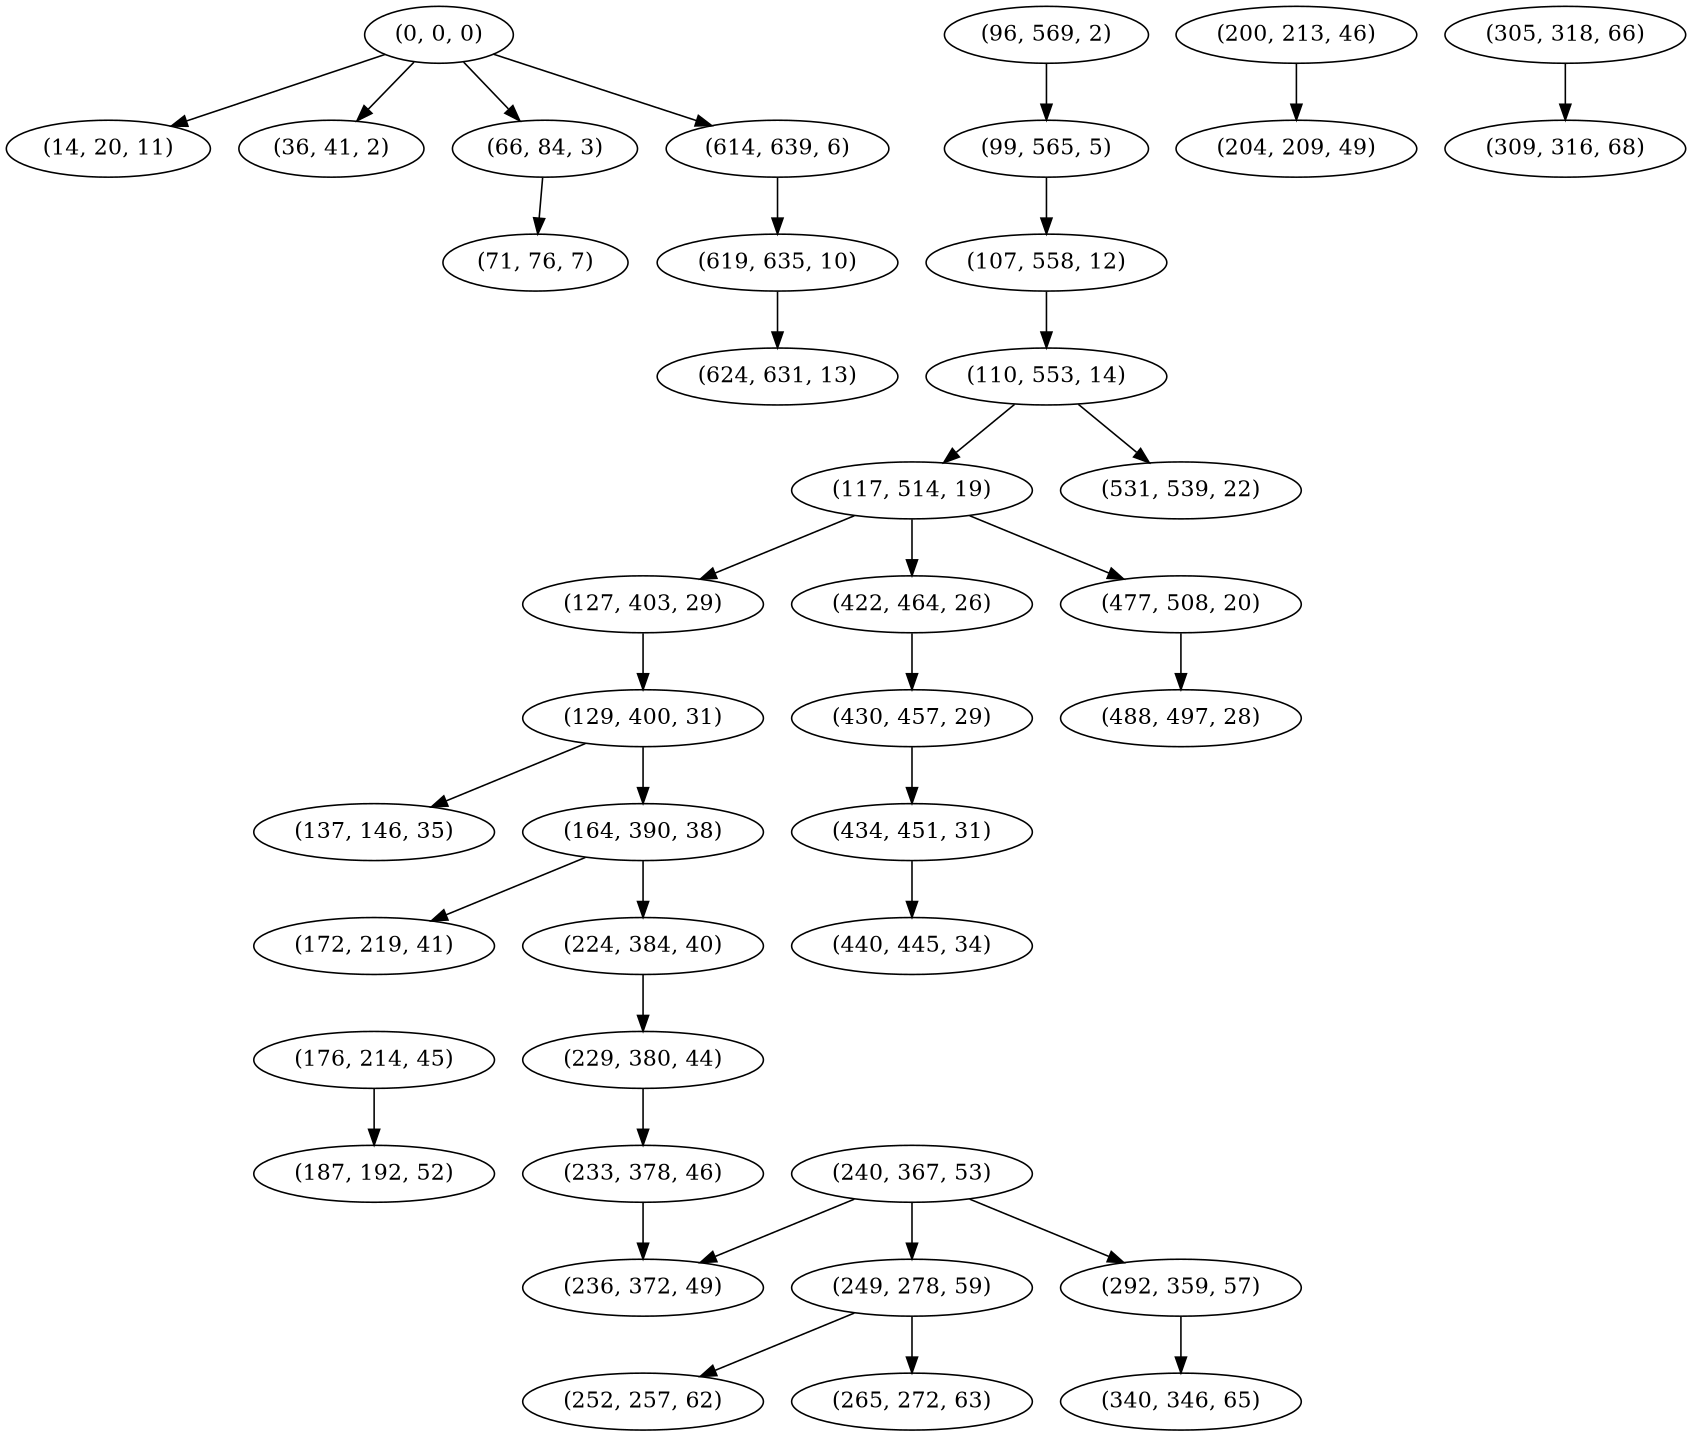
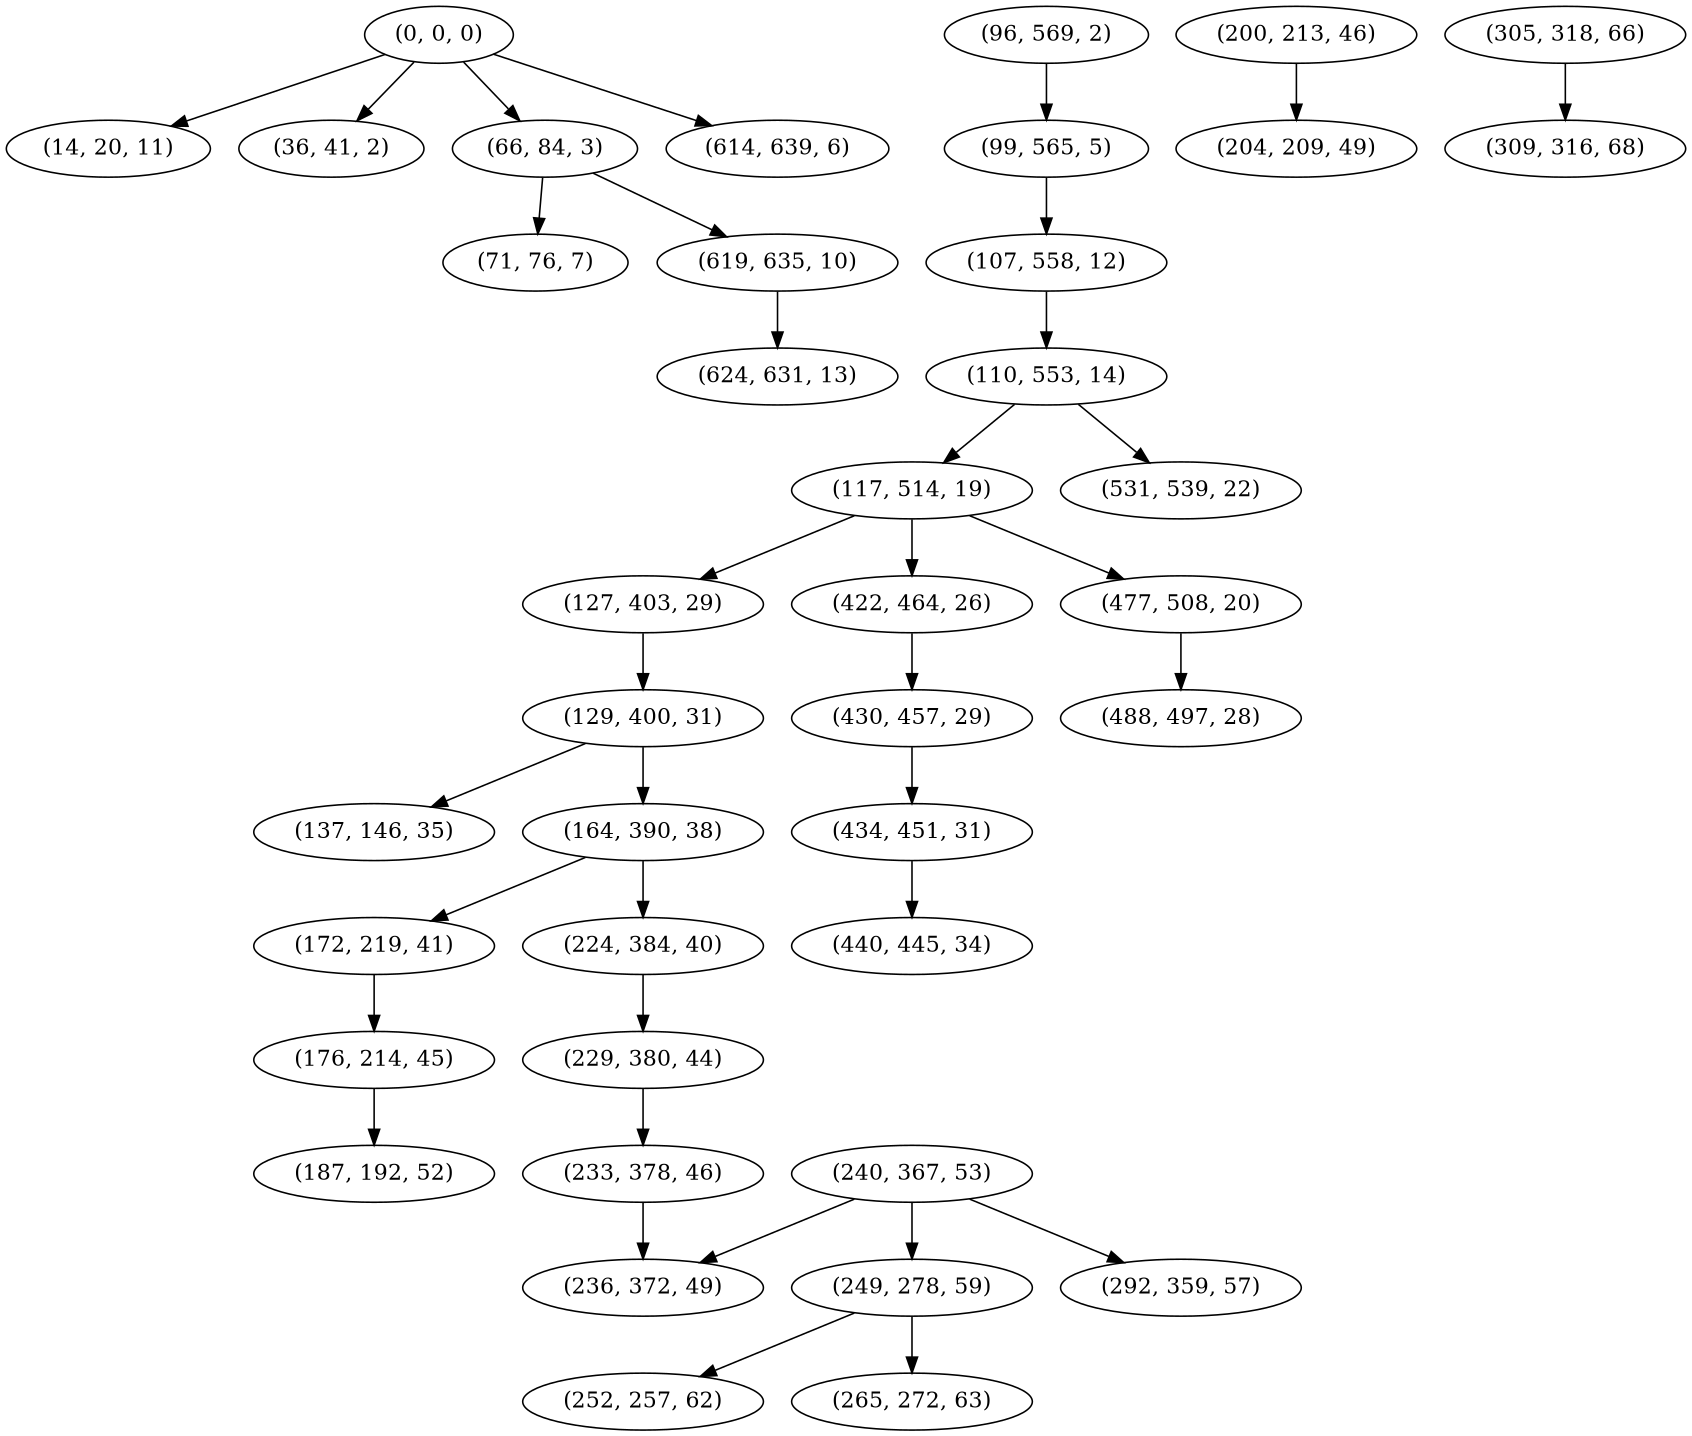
edge "(614, 639, 6)" -> "(619, 635, 10)": now "(66, 84, 3)" -> "(619, 635, 10)"
edge "(172, 219, 41)" -> "(176, 214, 45)": added
node "(340, 346, 65)": removed
